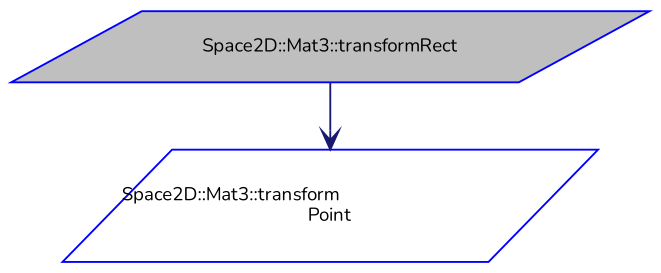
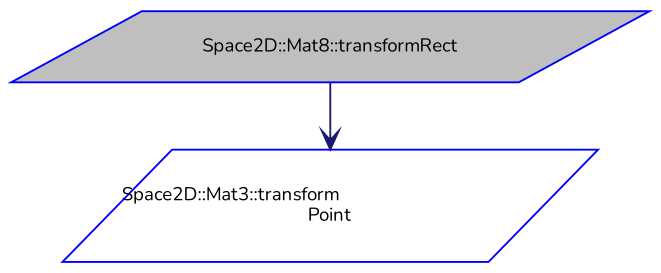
node "Space2D::Mat3::transformRect": label "Space2D::Mat3::transformRect" -> "Space2D::Mat8::transformRect"
